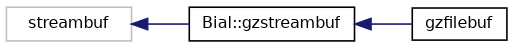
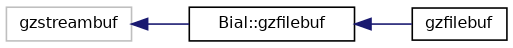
node "streambuf": label "streambuf" -> "gzstreambuf"
node "Bial::gzstreambuf": label "Bial::gzstreambuf" -> "Bial::gzfilebuf"
